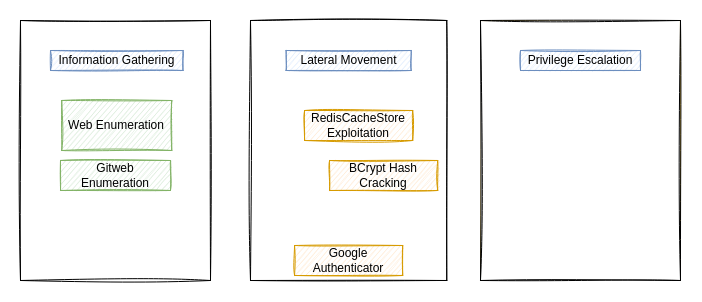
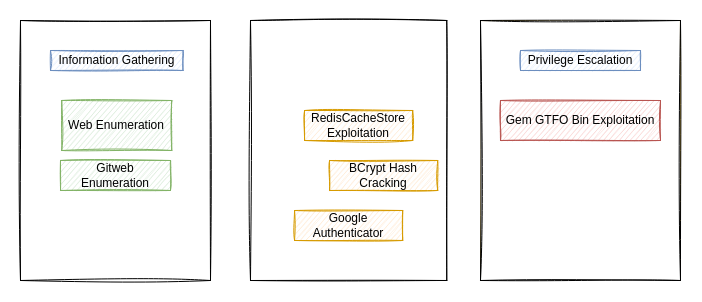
node "Lateral Movement": removed
node "Gem GTFO Bin Exploitation": added
node "Google Authenticator": moved (349, 261) -> (349, 226)
